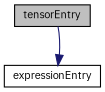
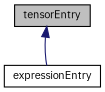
edge "tensorEntry" -> "expressionEntry": reversed
